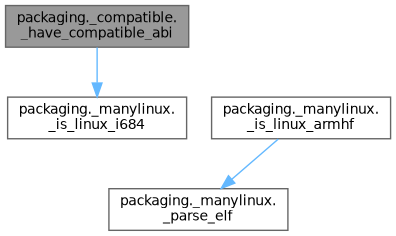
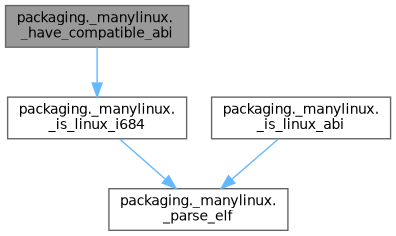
node "packaging._compatible. _have_compatible_abi": label "packaging._compatible. _have_compatible_abi" -> "packaging._manylinux. _have_compatible_abi"
node "packaging._manylinux. _is_linux_armhf": label "packaging._manylinux. _is_linux_armhf" -> "packaging._manylinux. _is_linux_abi"
edge "packaging._manylinux. _is_linux_i684" -> "packaging._manylinux. _parse_elf": added
